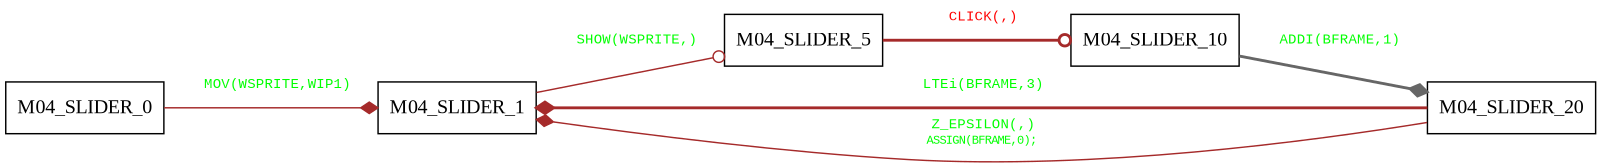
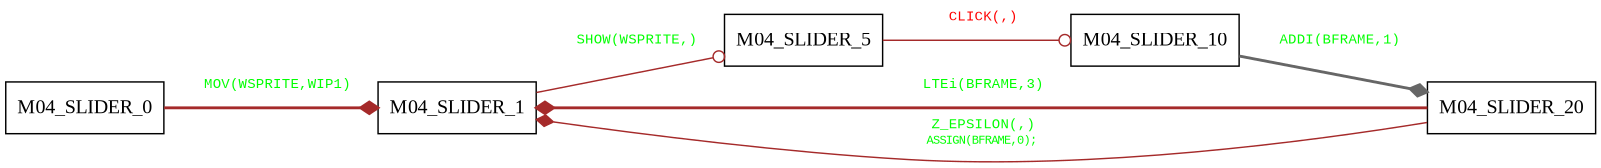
edge "M04_SLIDER_5" -> "M04_SLIDER_10": style bold -> solid
edge "M04_SLIDER_0" -> "M04_SLIDER_1": style solid -> bold
